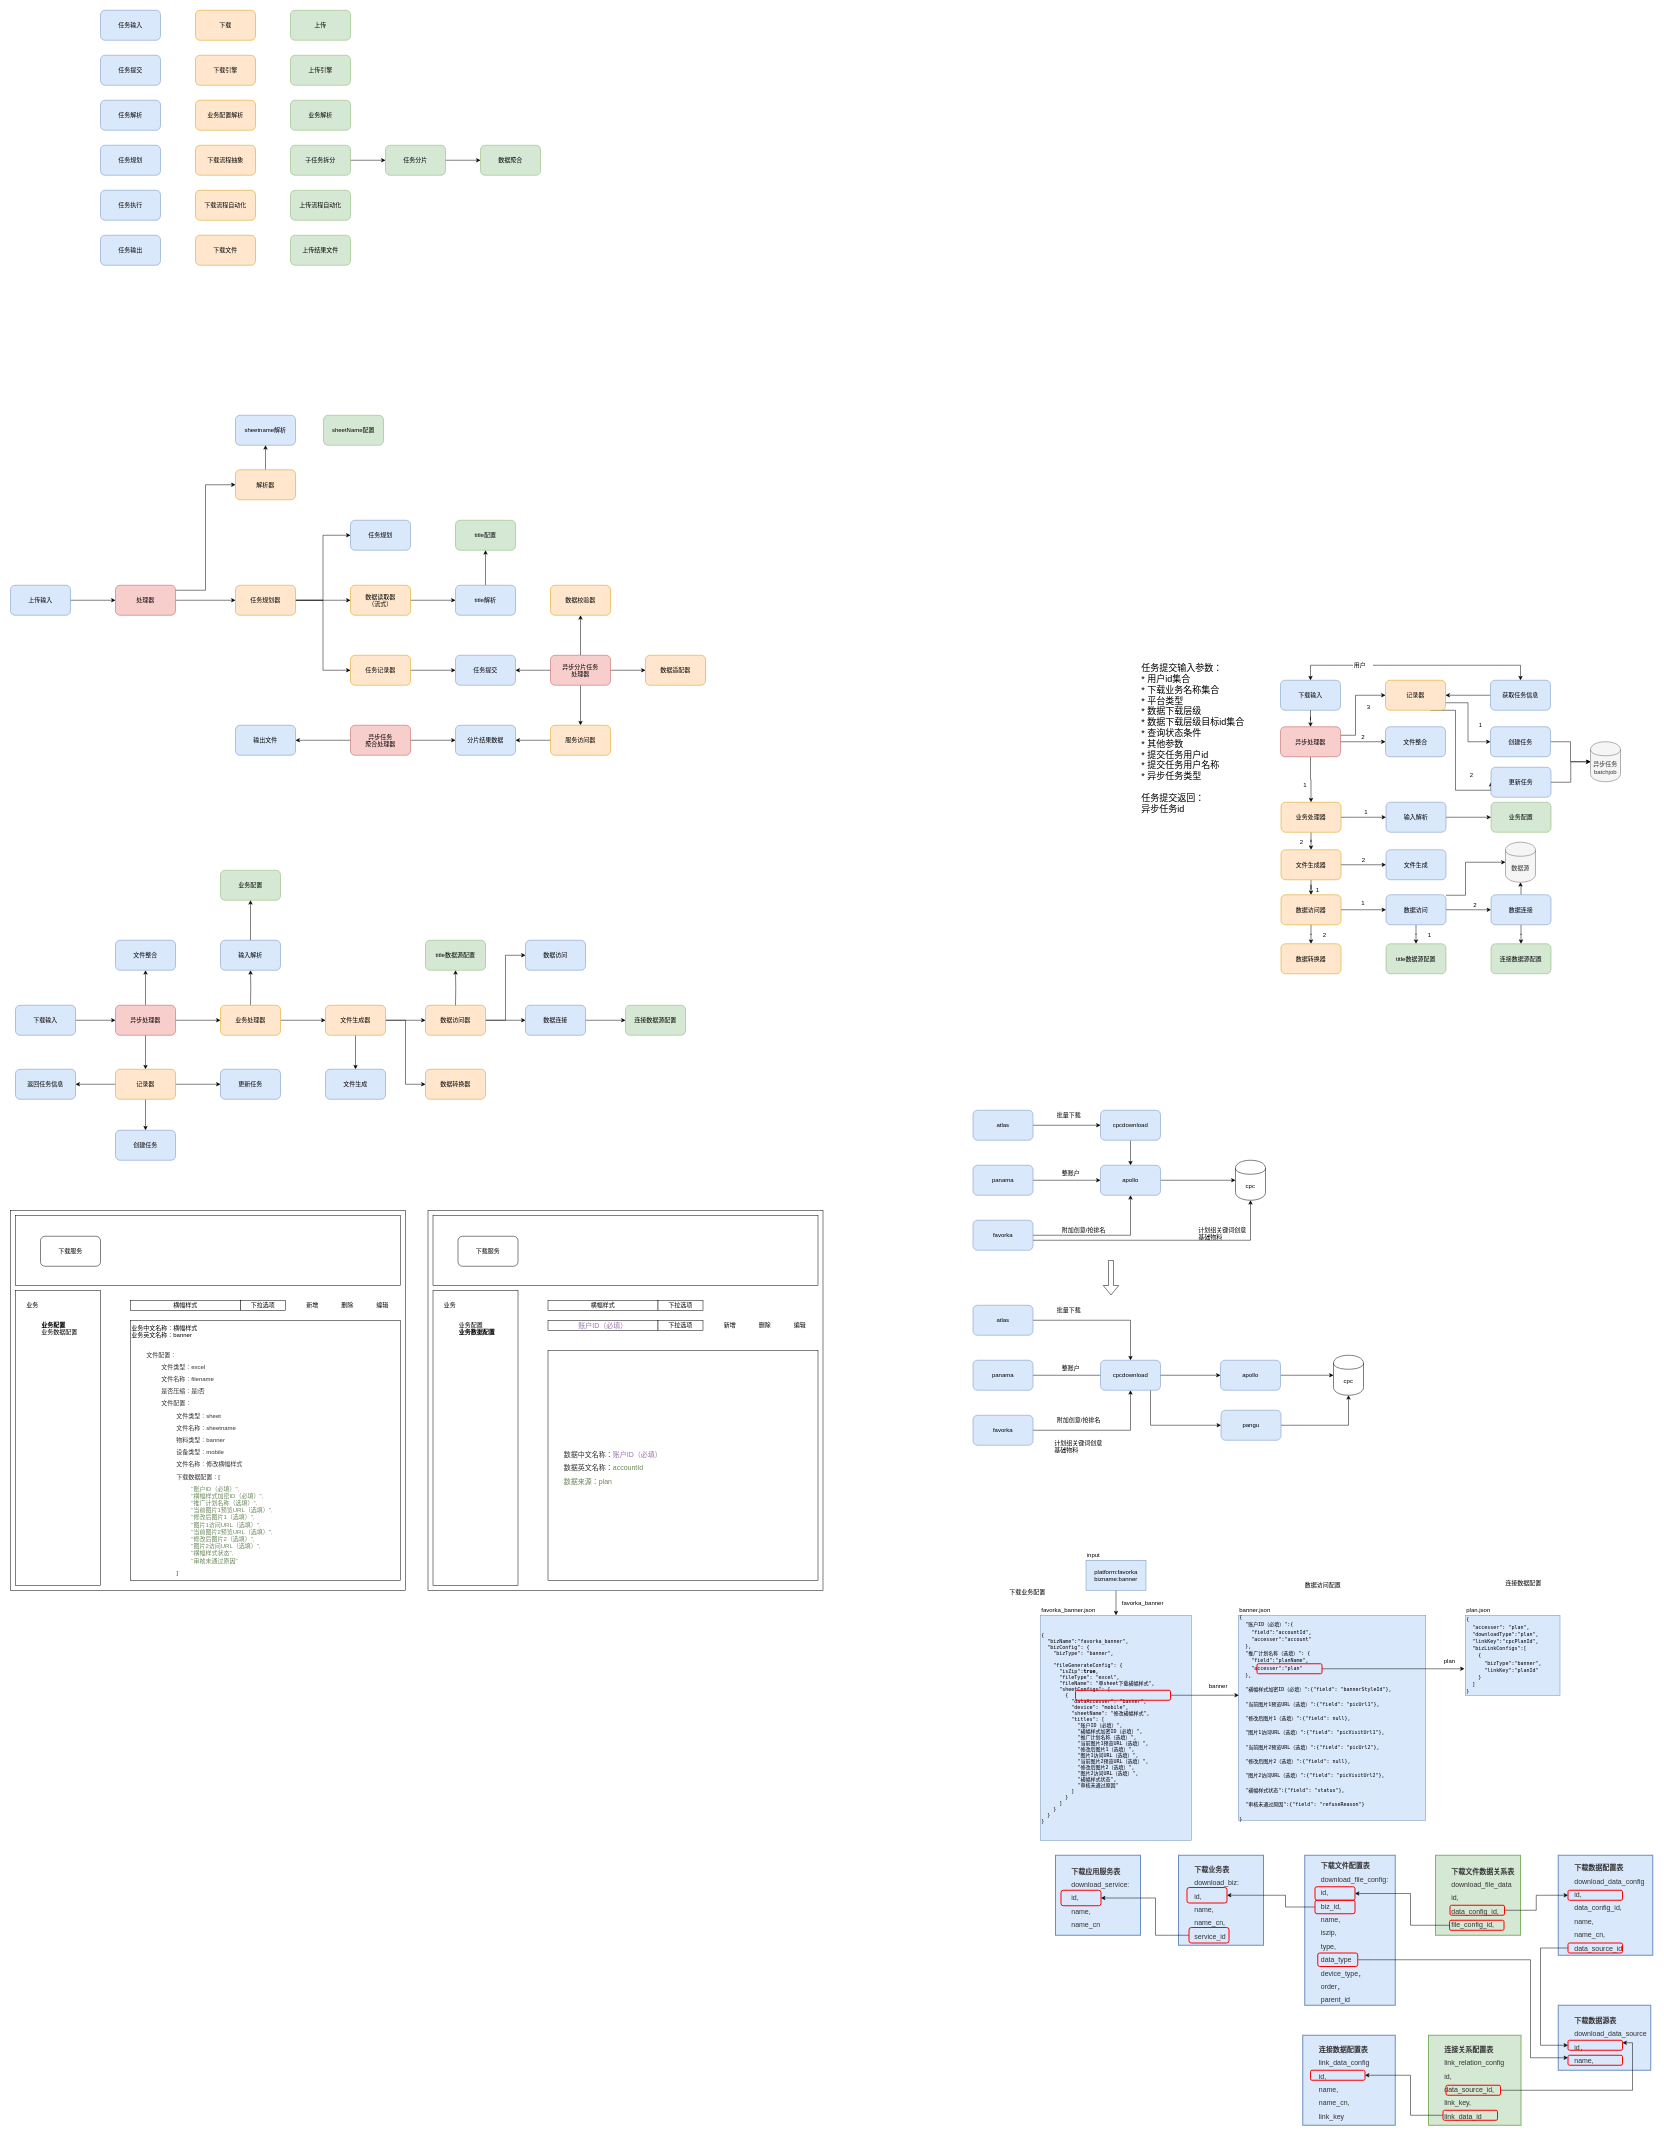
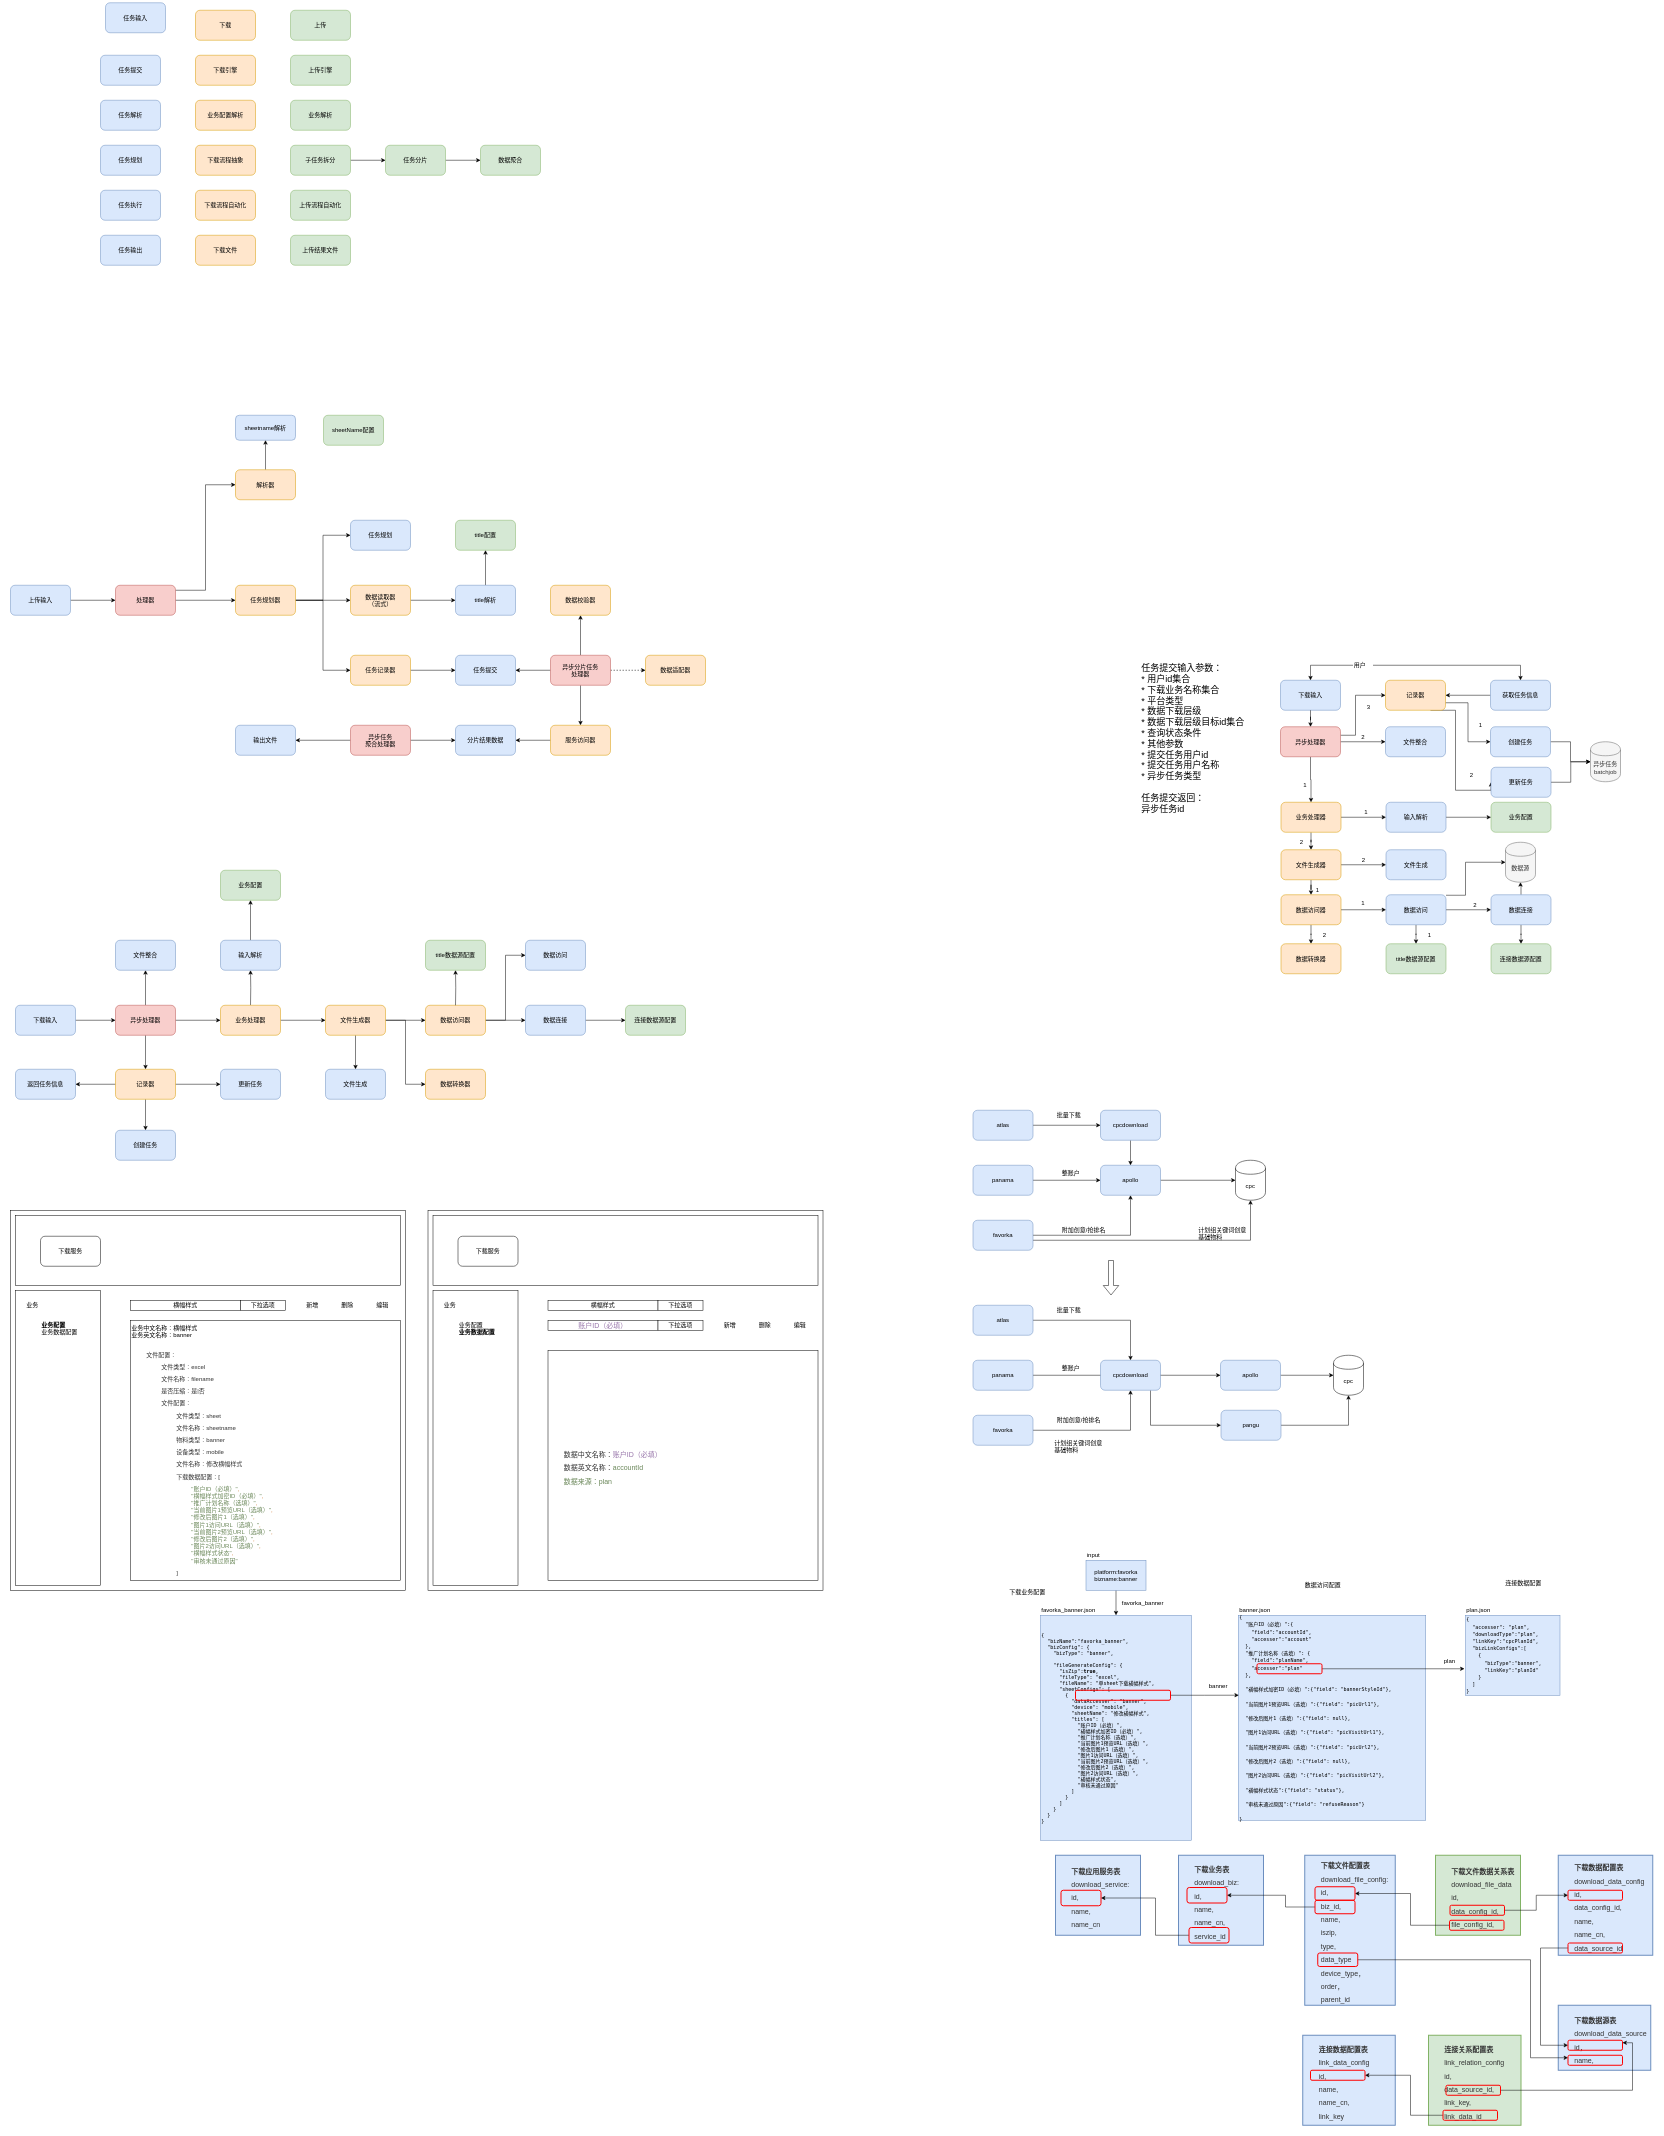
node "任务输入": moved (130, 25) -> (135, 18)
node "sheetname解析": size 60x30 -> 60x25
edge "异步分片任务 处理器" -> "数据适配器": style solid -> dashed
